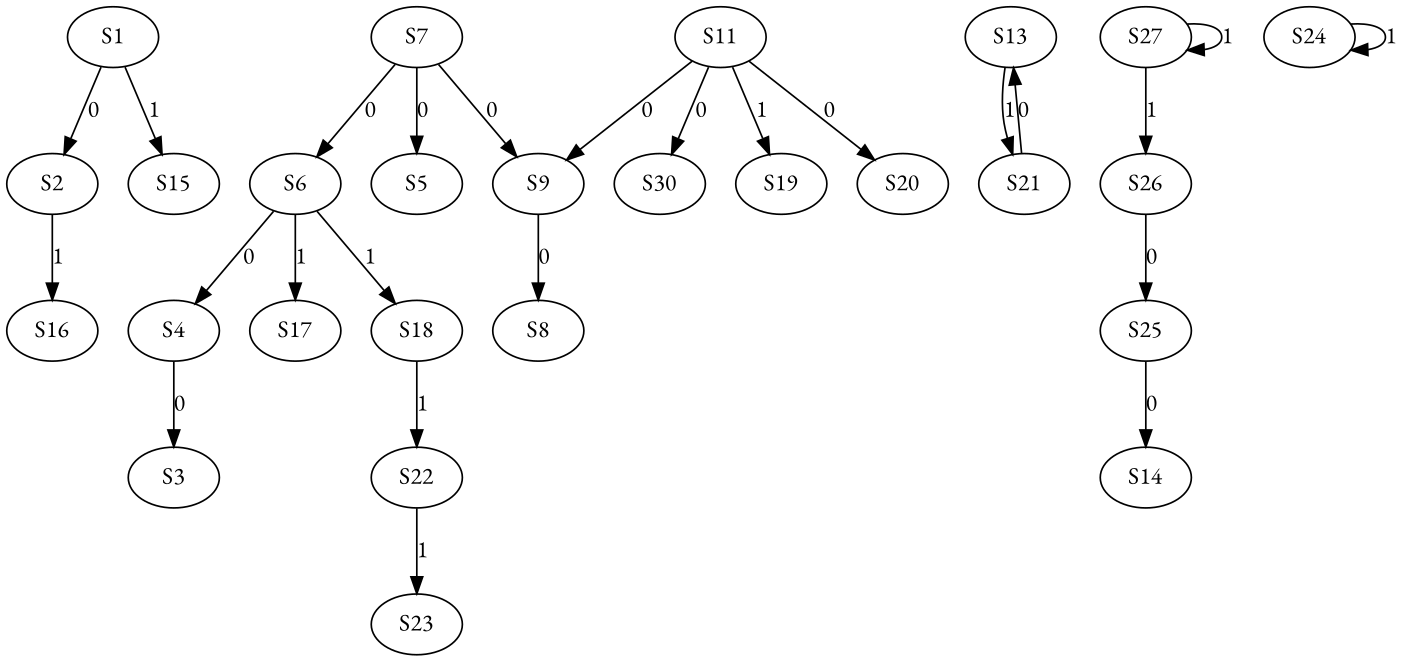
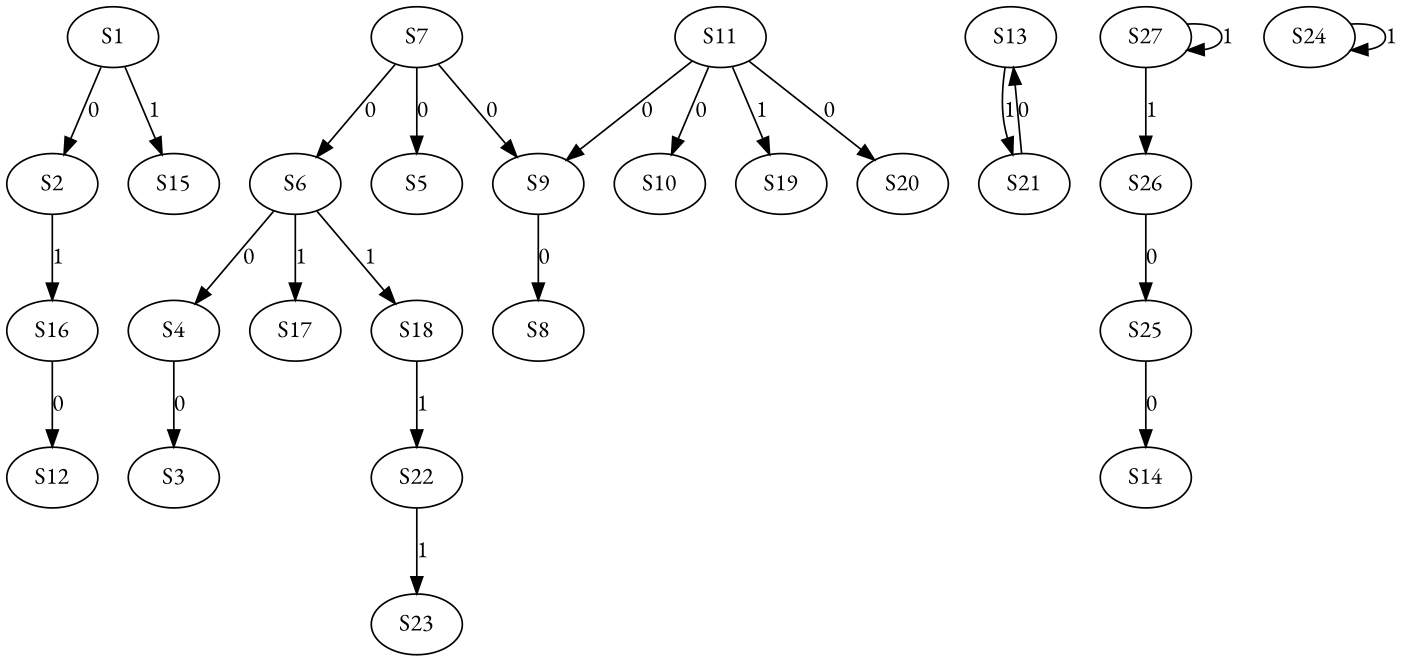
node "S30": label "S30" -> "S10"
node "S12": added
